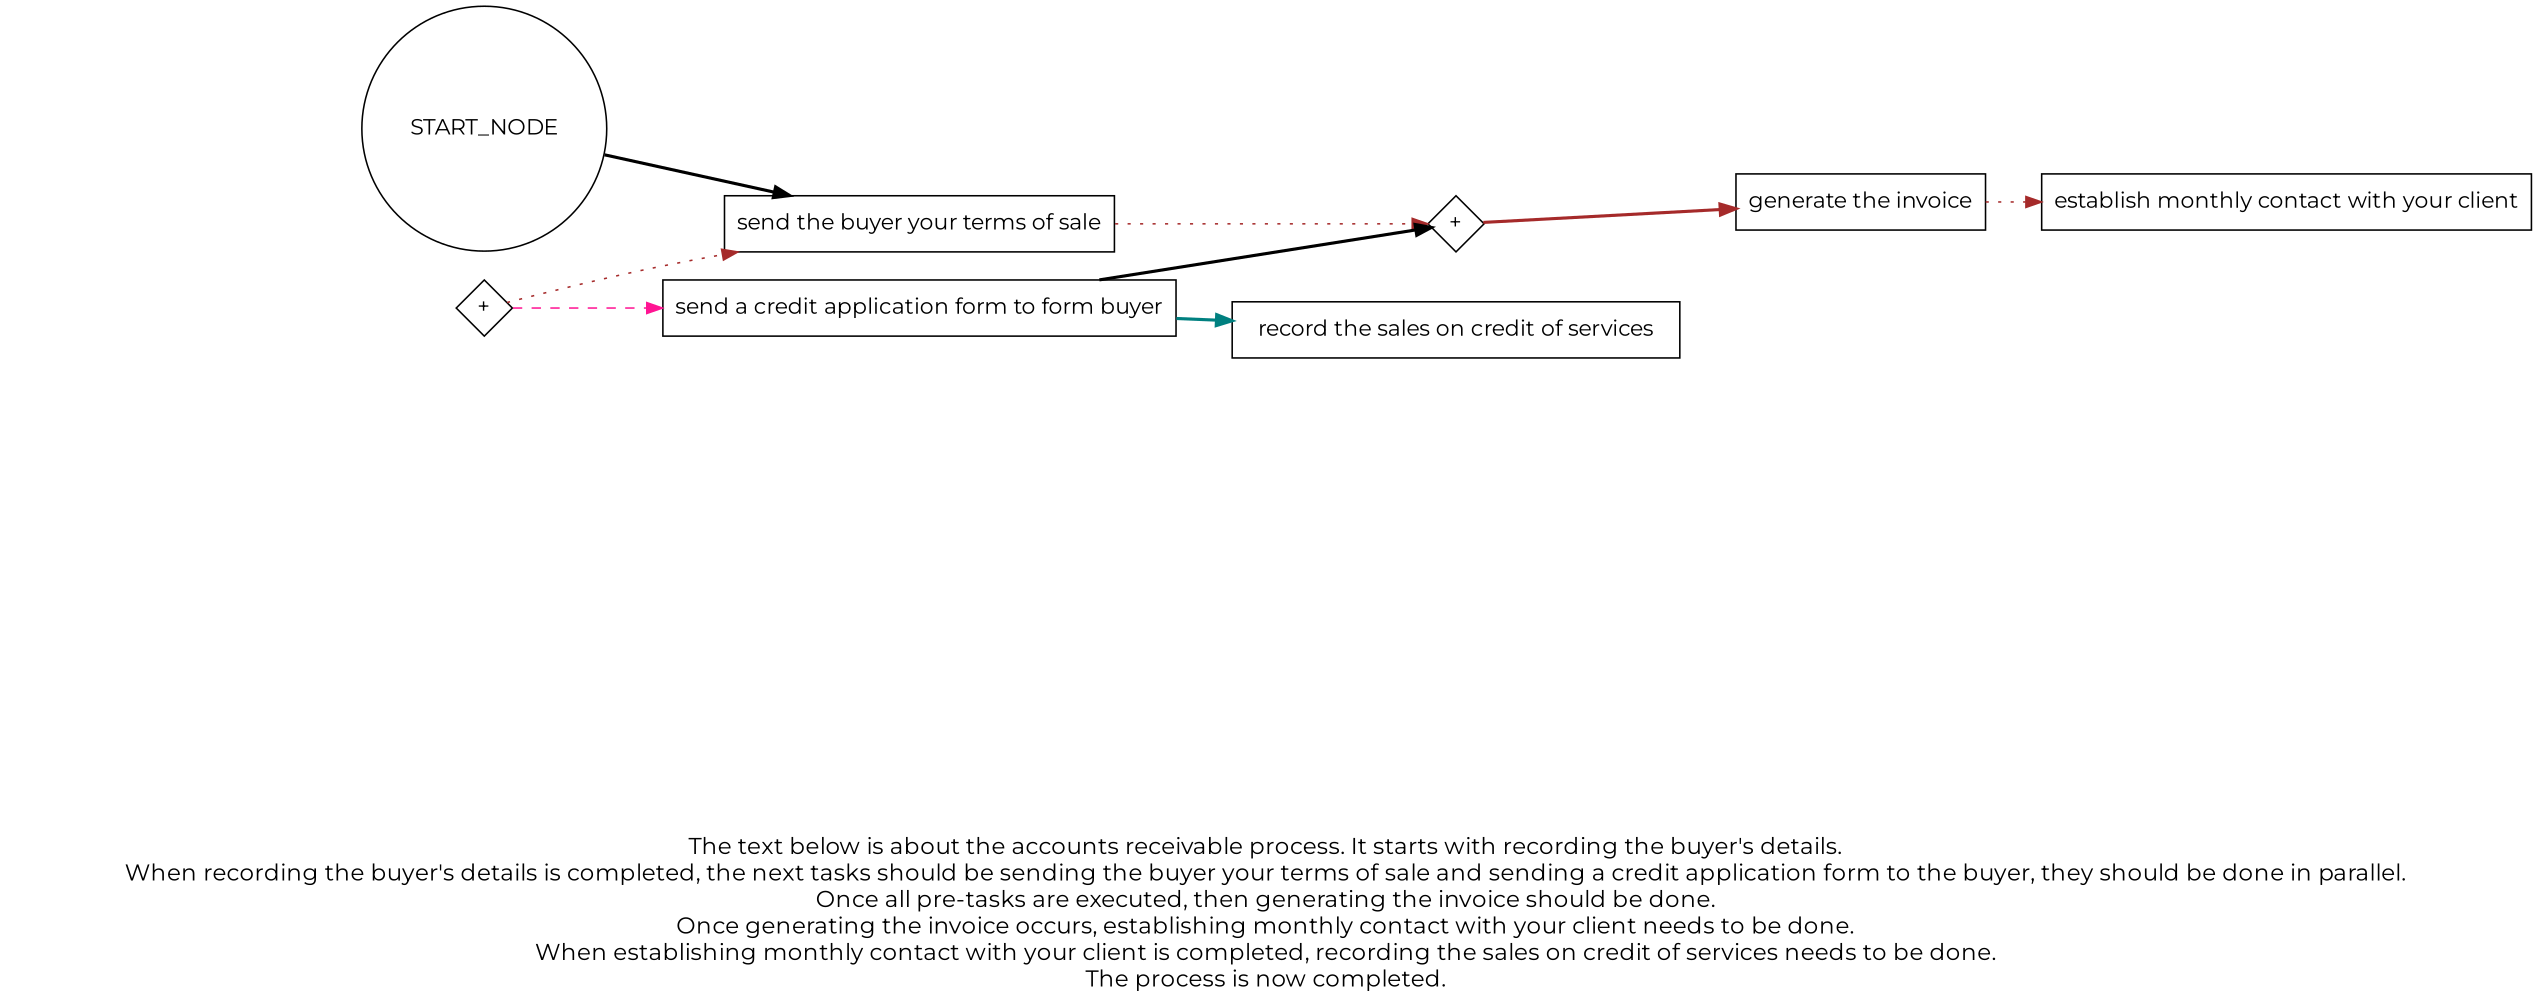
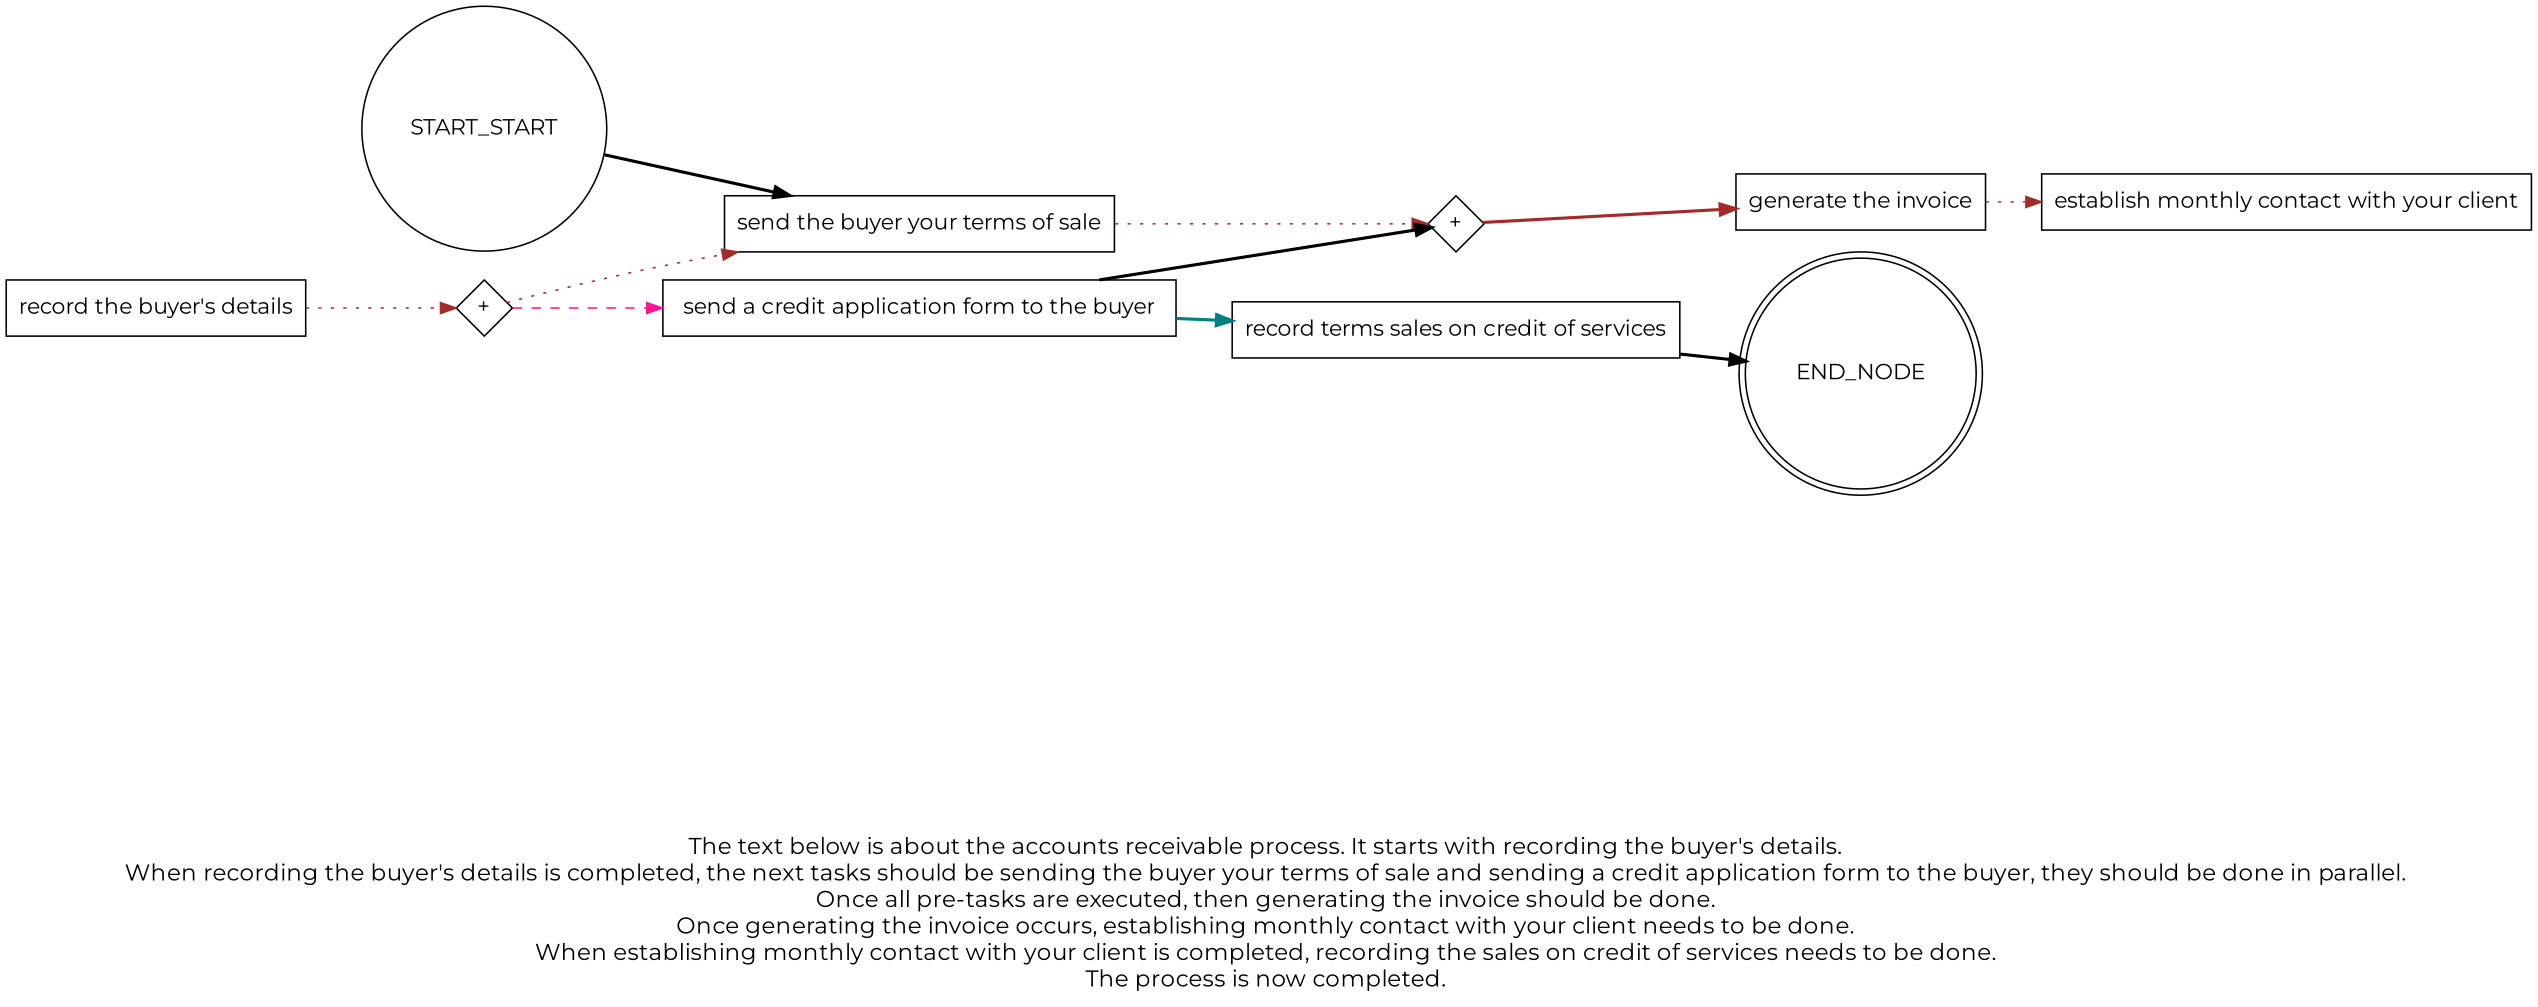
node "START_NODE": label "START_NODE" -> "START_START"
node "record the buyer's details": added
node "send a credit application form to form buyer": label "send a credit application form to form buyer" -> "send a credit application form to the buyer"
node "record the sales on credit of services": label "record the sales on credit of services" -> "record terms sales on credit of services"
node "END_NODE": added
